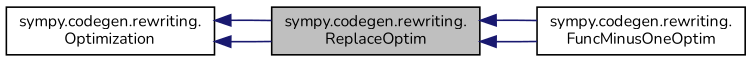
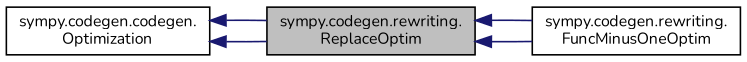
node "sympy.codegen.rewriting. Optimization": label "sympy.codegen.rewriting. Optimization" -> "sympy.codegen.codegen. Optimization"
